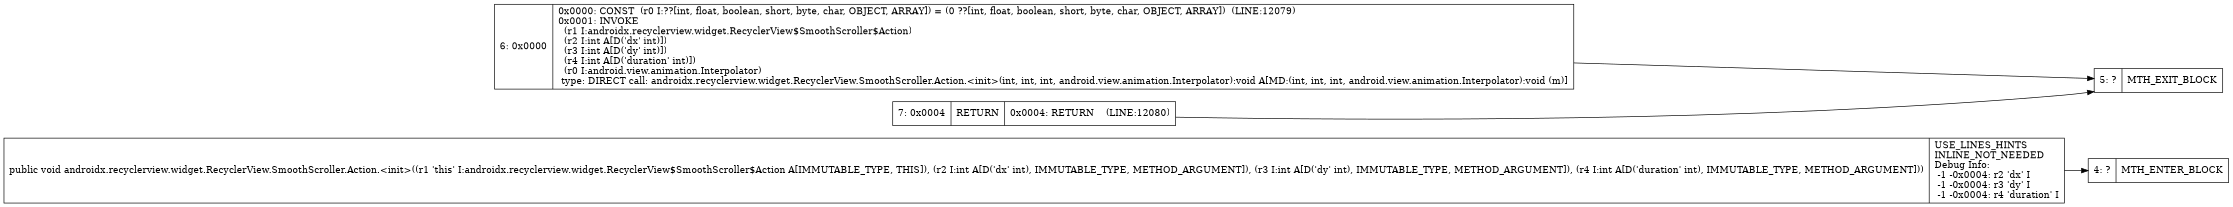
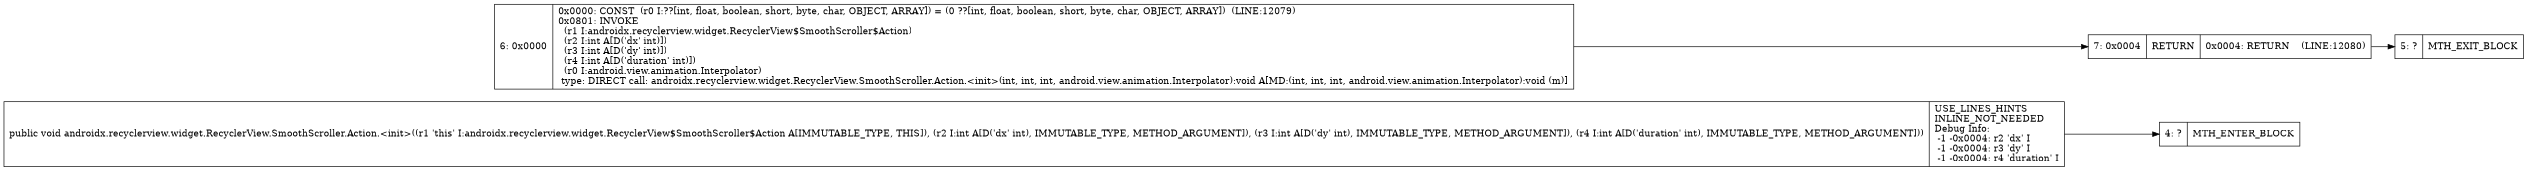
node "6: 0x0000": text "0x0001: INVOKE" -> "0x0801: INVOKE"
edge "6: 0x0000" -> "5: ?": now "6: 0x0000" -> "7: 0x0004"
